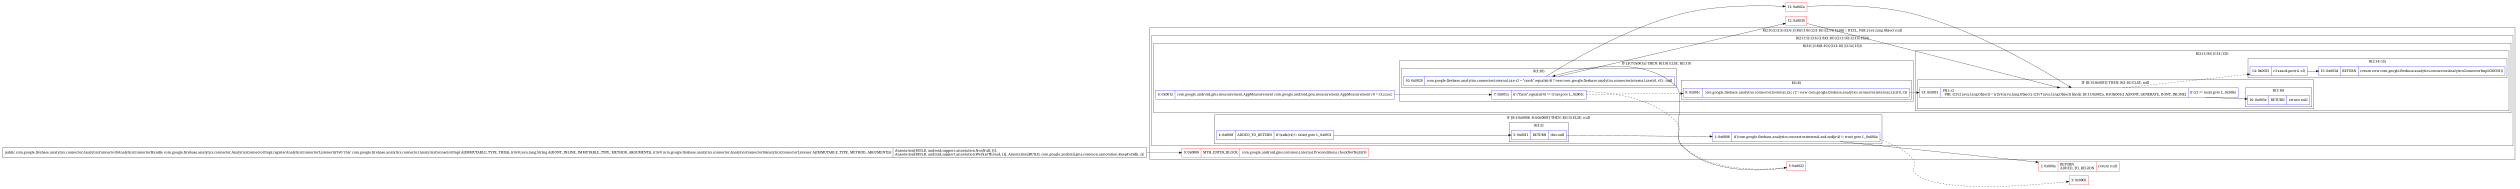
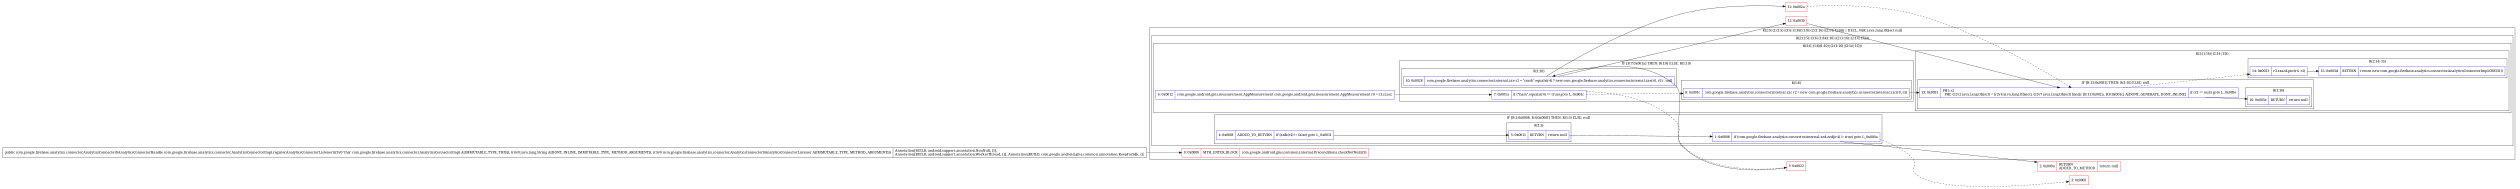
edge "11: 0x002a" -> "13: 0x0031": style solid -> dashed
node "5: 0x0011": text "this null" -> "return null"
node "2: 0x000a": text "ADDED_TO_REGION" -> "ADDED_TO_METHOD"
